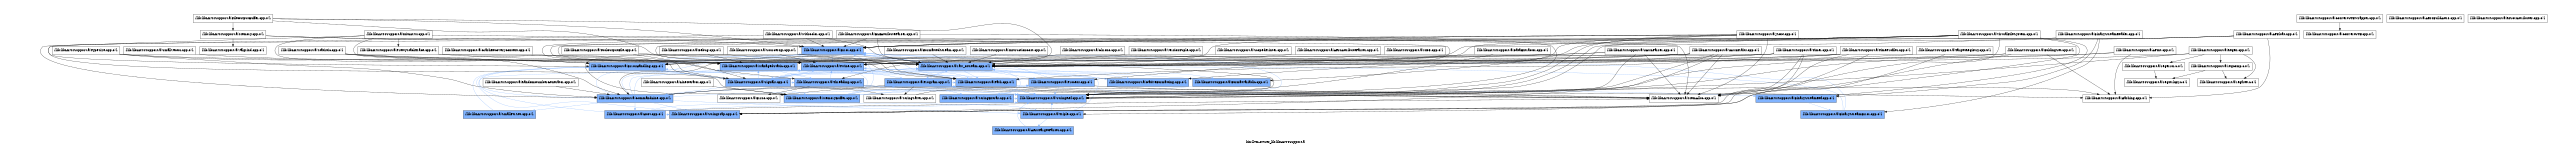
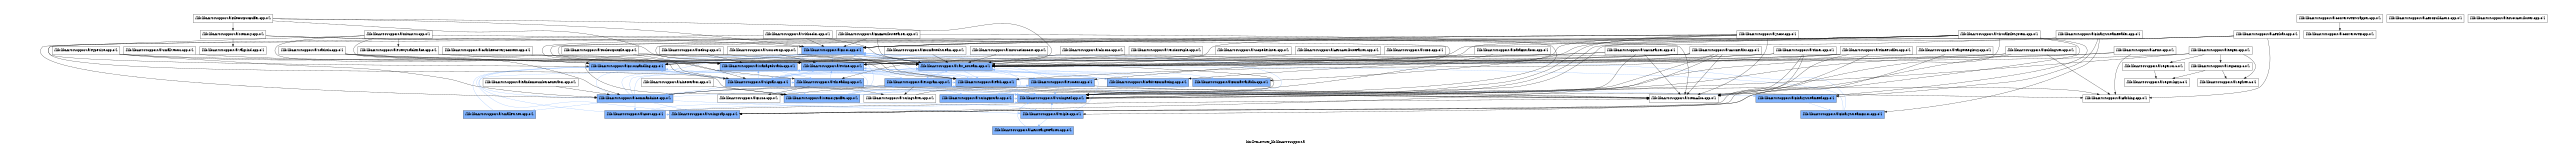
edge "{lib/libLLVMSupport.a(Timer.cpp.o)}" -> "{lib/libLLVMSupport.a(CommandLine.cpp.o)}": removed
